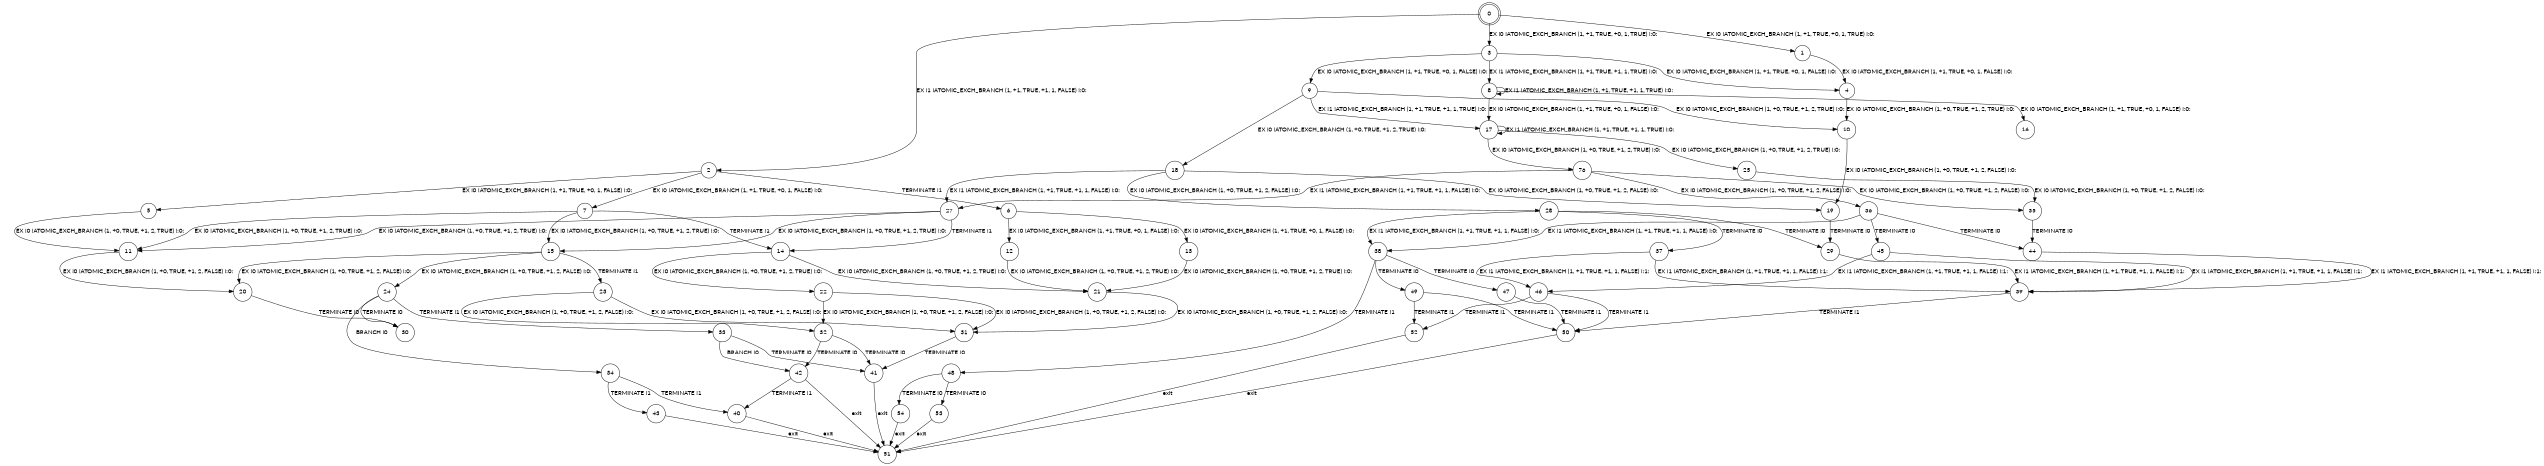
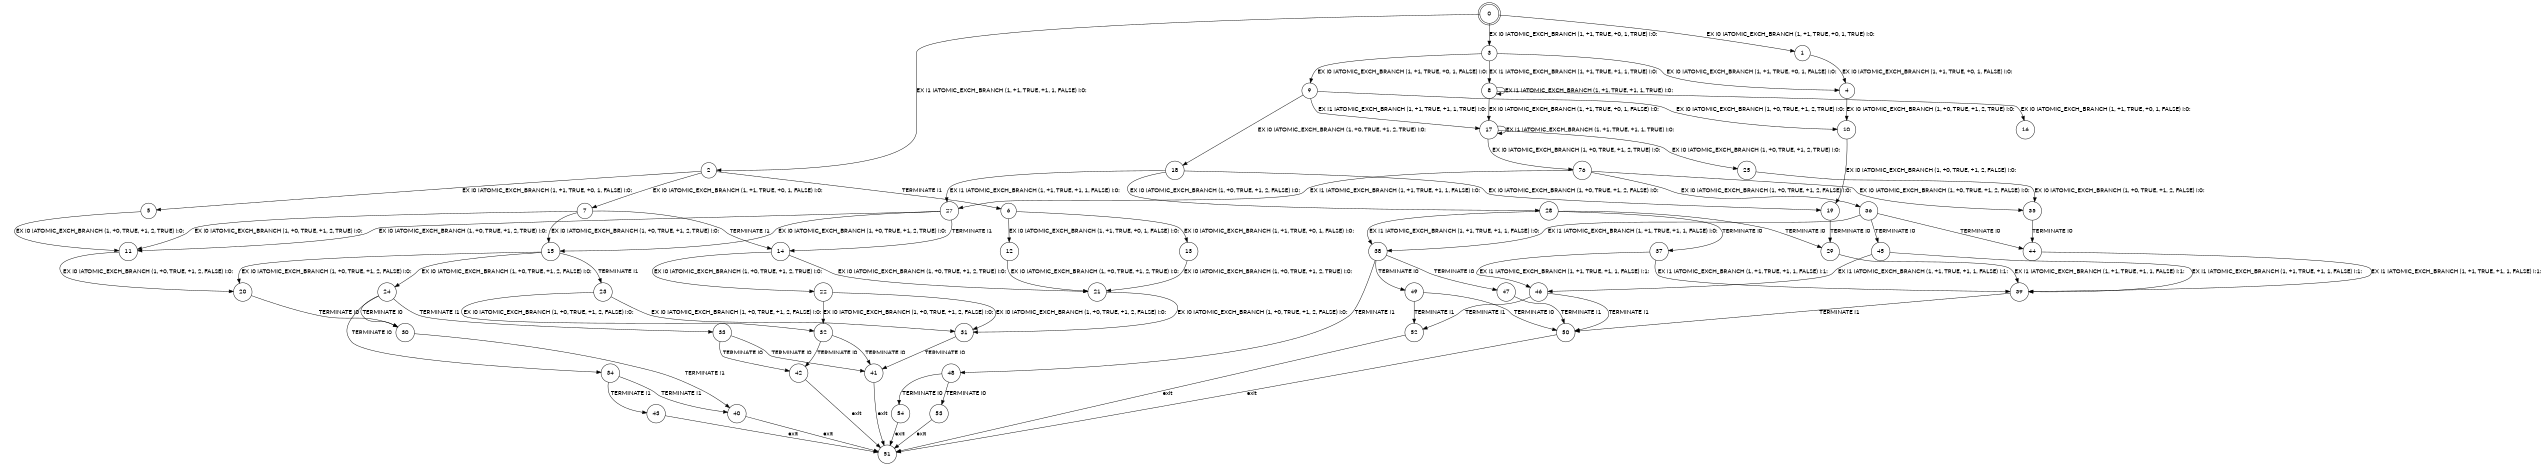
edge "49" -> "50": label "TERMINATE !1" -> "TERMINATE !0"
edge "24" -> "34": label "BRANCH !0" -> "TERMINATE !0"
edge "33" -> "42": label "BRANCH !0" -> "TERMINATE !0"
edge "42" -> "40": now "30" -> "40"
